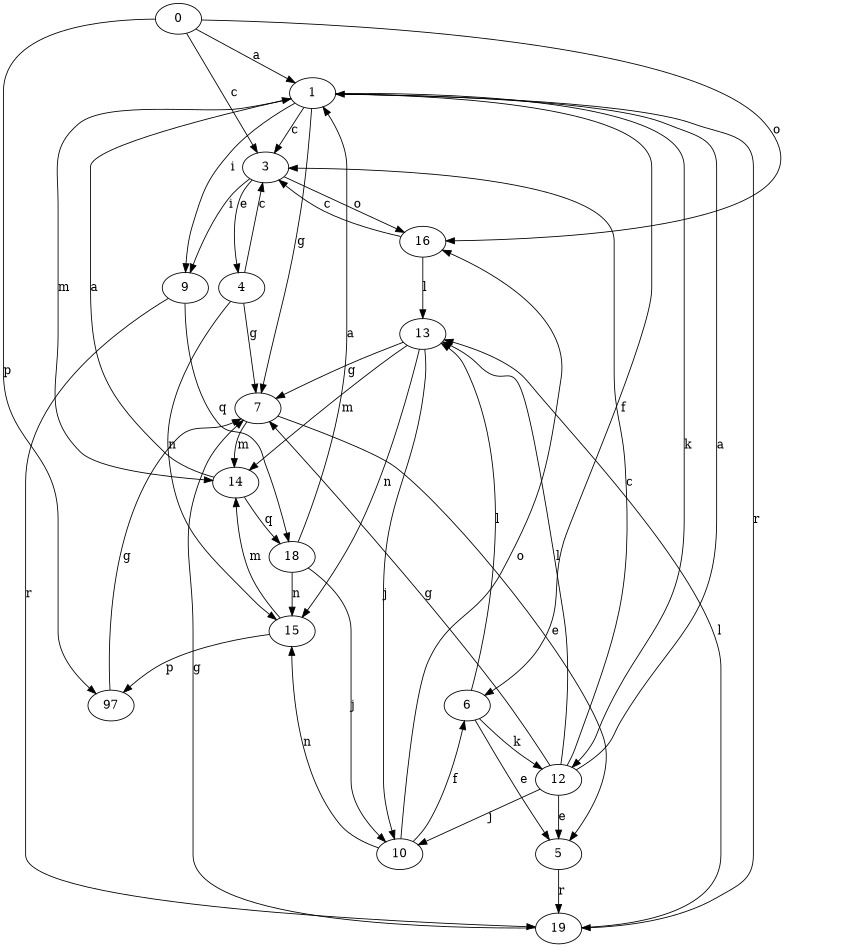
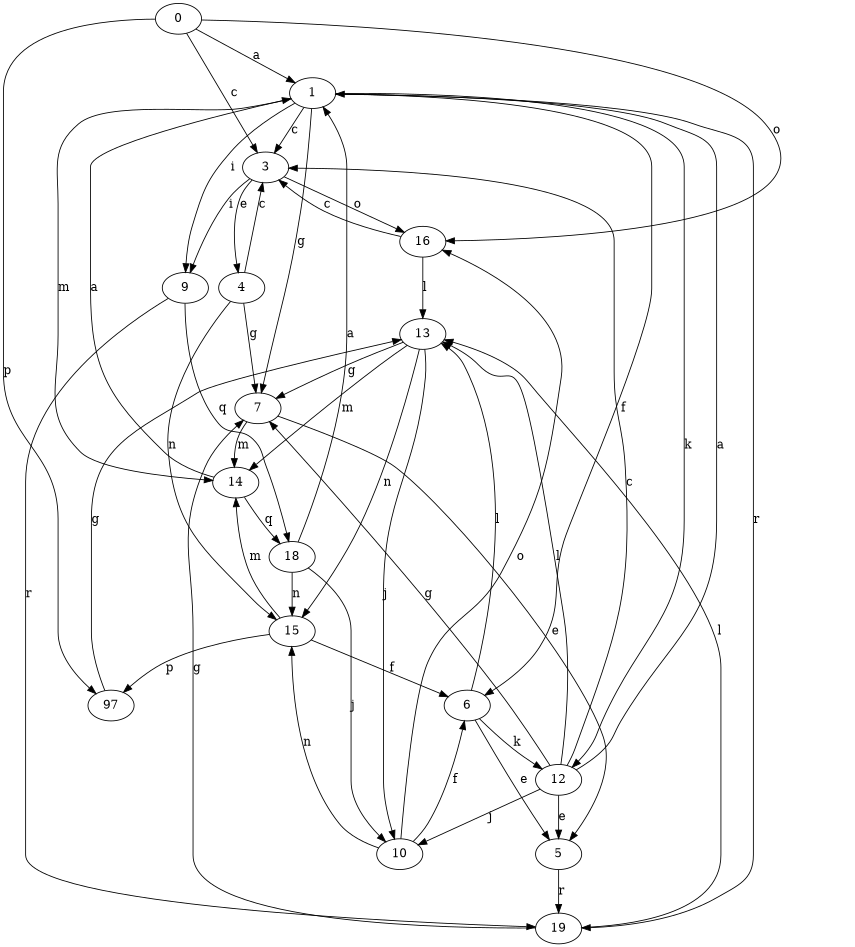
edge "97" -> "7": now "97" -> "13"
edge "15" -> "6": added, label "f"
